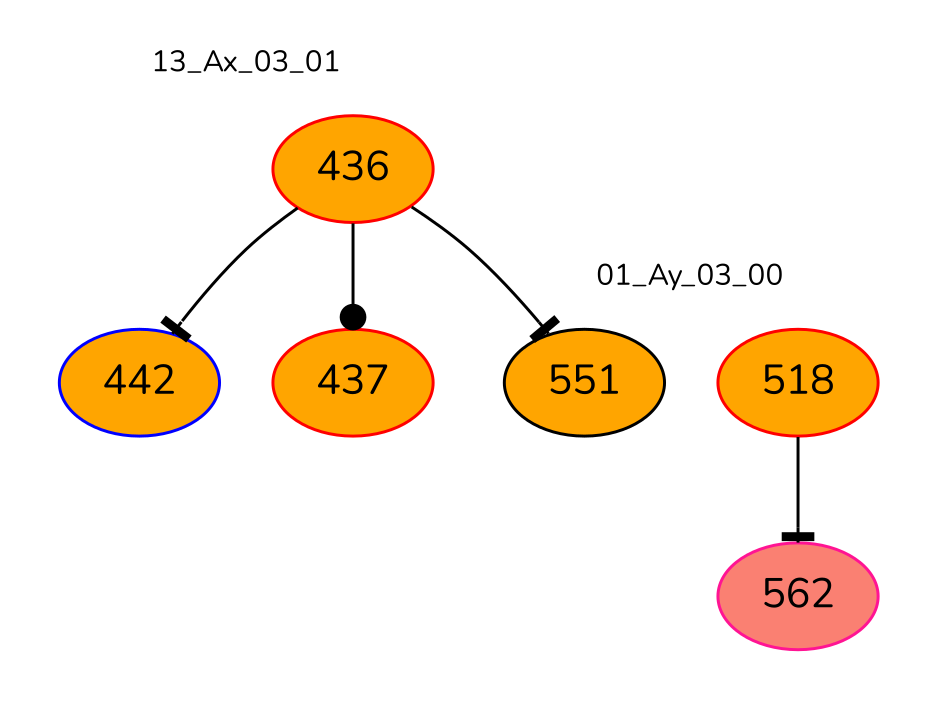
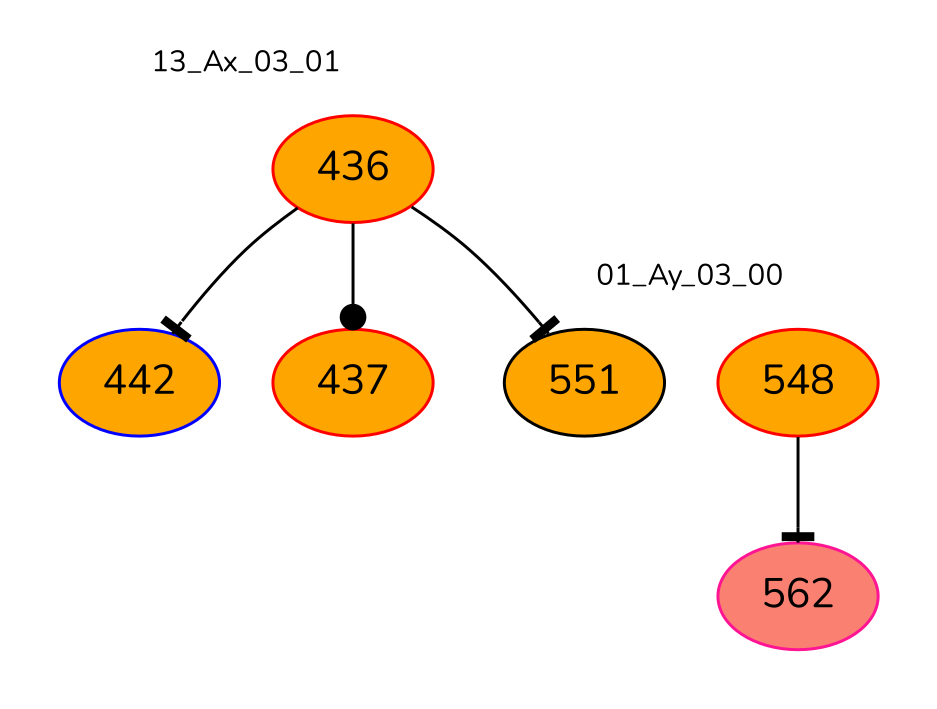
node "518": label "518" -> "548"
